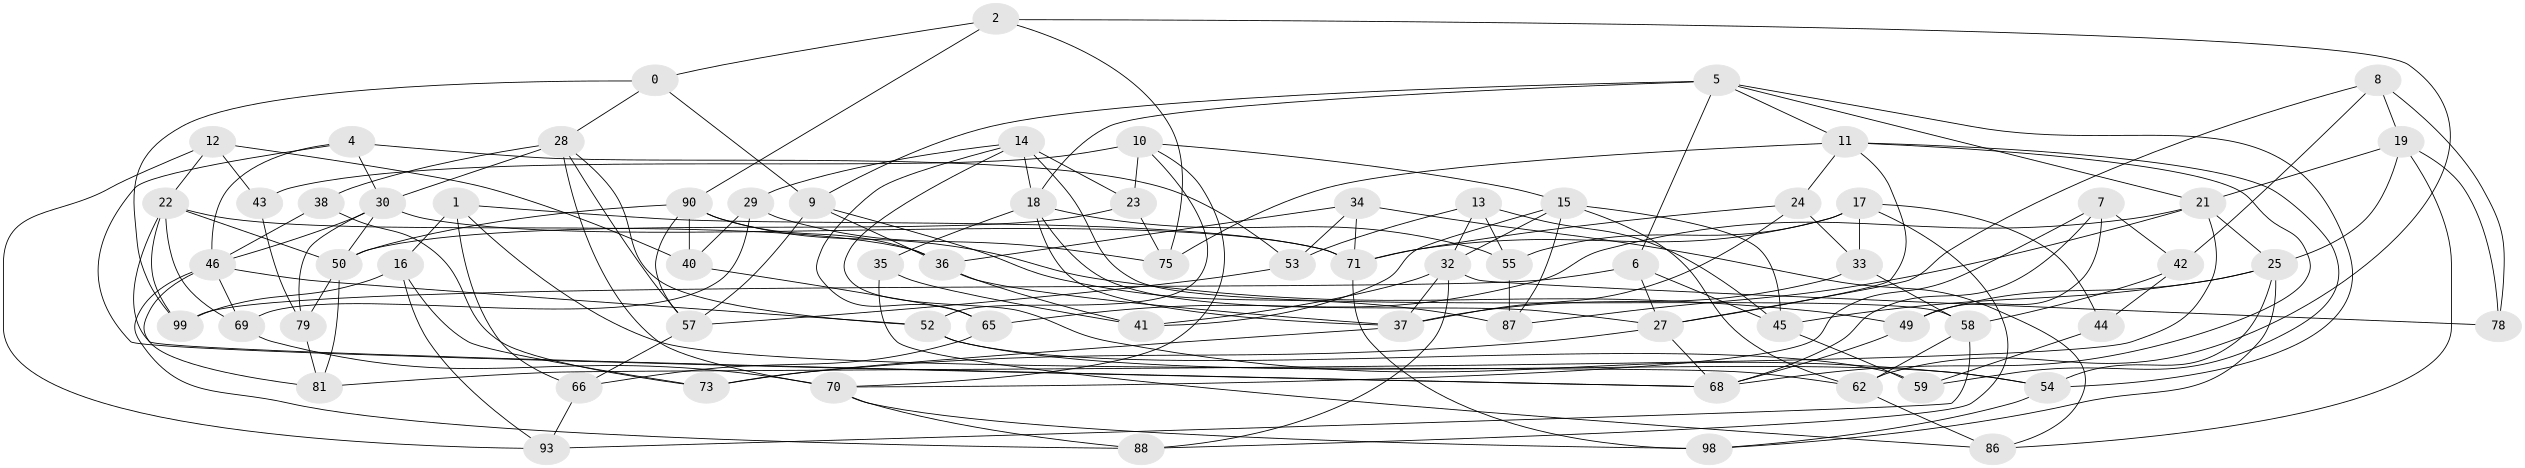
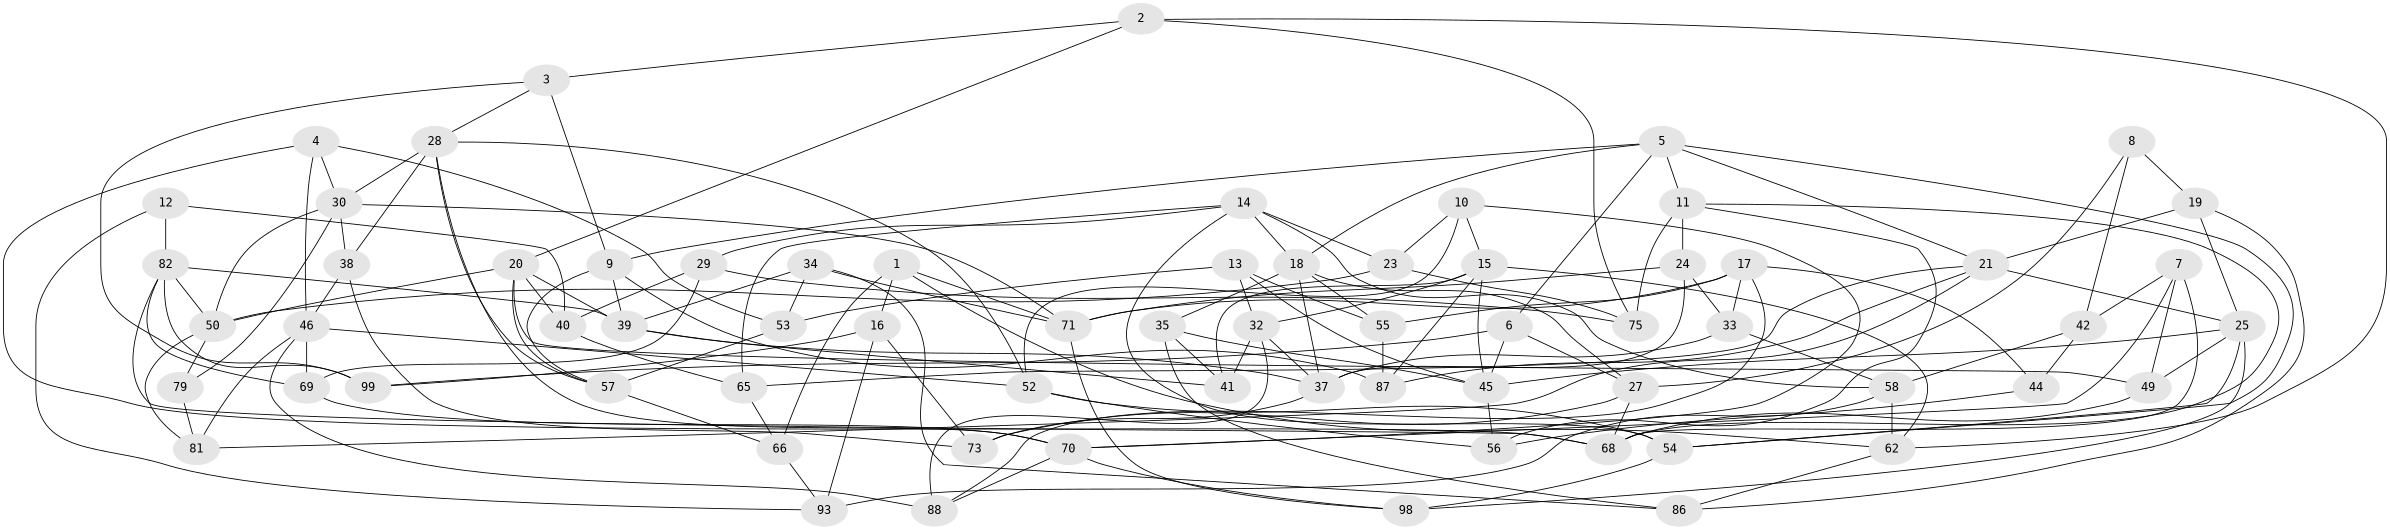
node "0": label "0" -> "3"
node "22": label "22" -> "82"
node "43": removed
node "90": label "90" -> "20"
edge "30" -- "46": now "30" -- "38"
node "36": label "36" -> "39"
edge "11" -- "27": removed
node "78": removed
edge "35" -- "45": added
node "59": label "59" -> "56"
